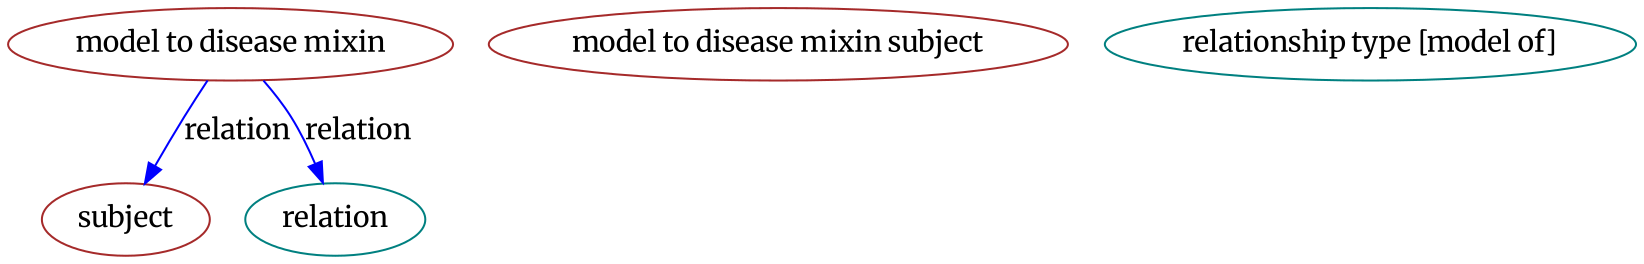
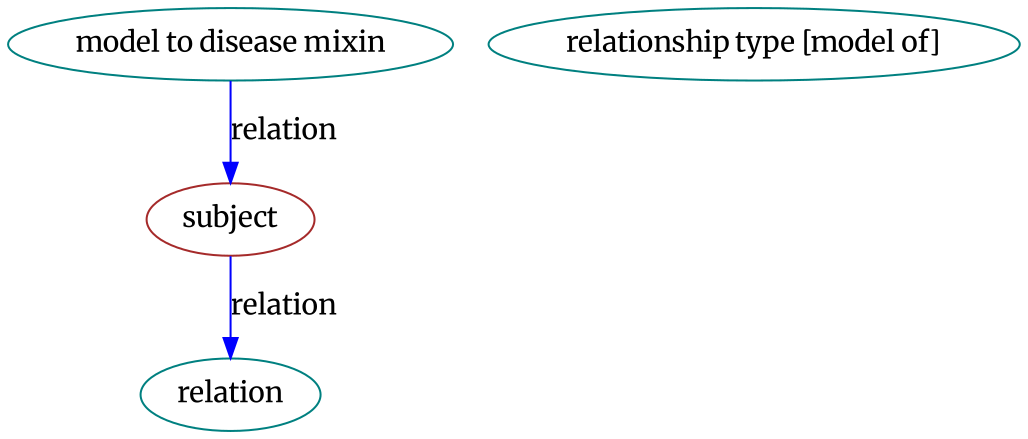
node "model to disease mixin": color brown -> teal
node "model to disease mixin subject": removed
edge "model to disease mixin" -> "relation": now "subject" -> "relation"
